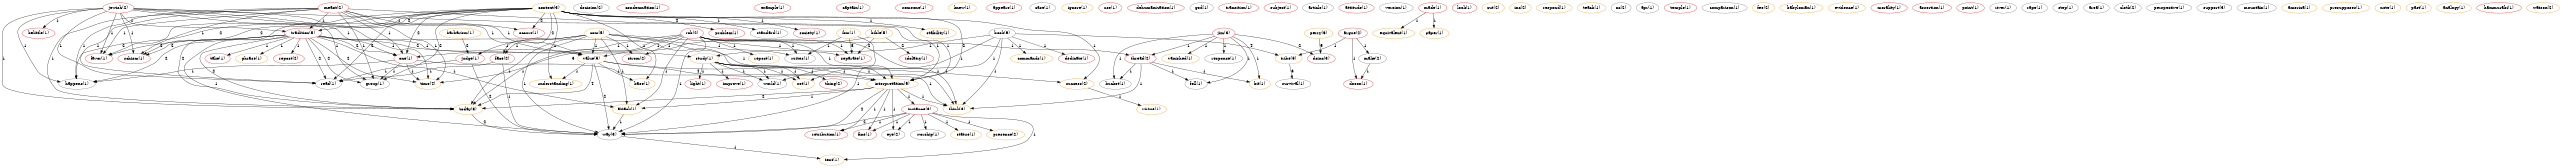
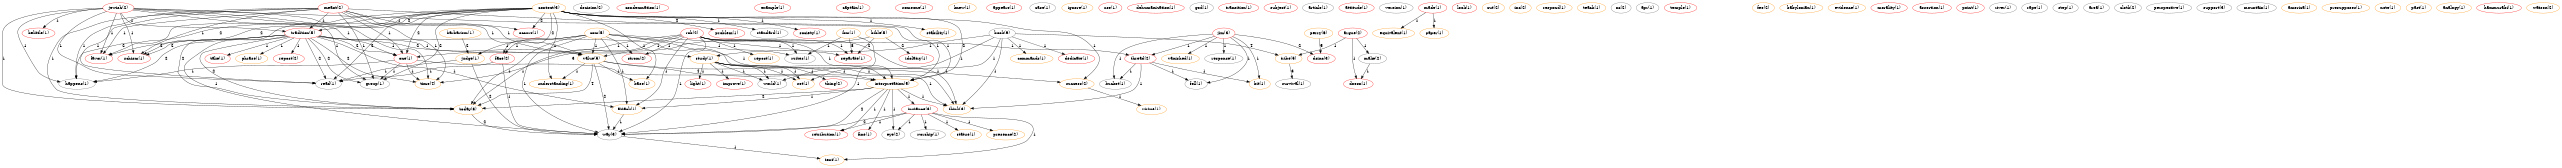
node "comparison(1)": removed
node "judge(1)": color red -> darkorange
edge "instance(3)" -> "fine(1)": removed, label "1"
